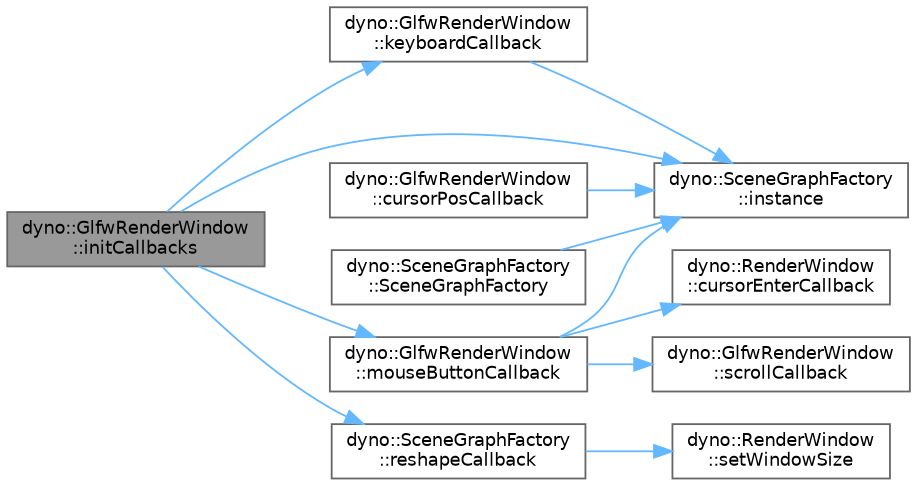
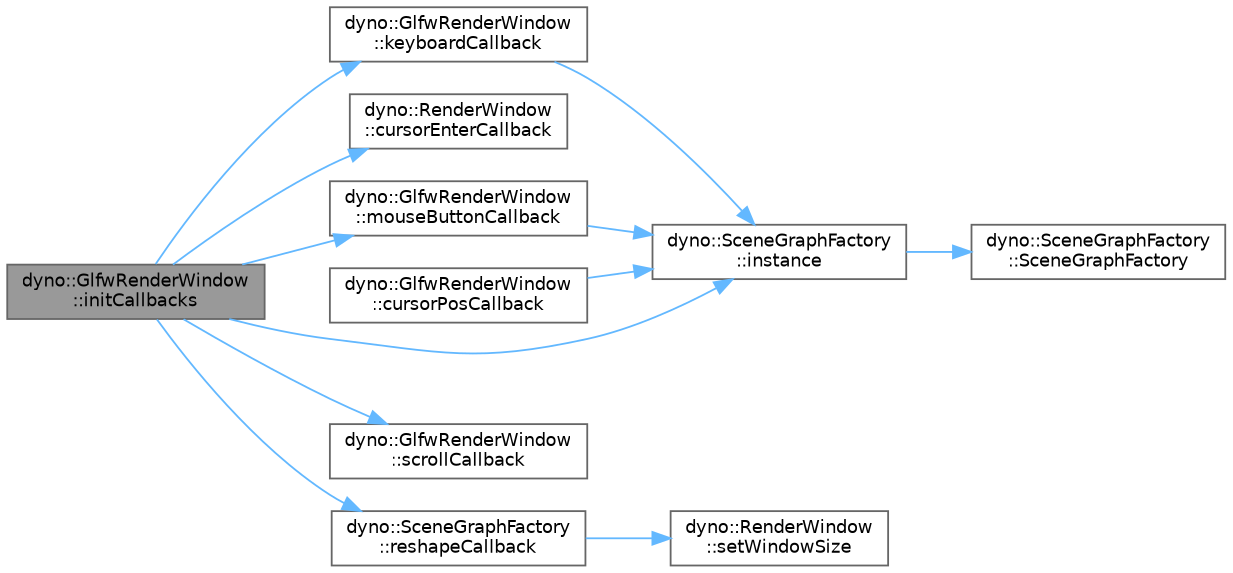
edge "dyno::SceneGraphFactory ::SceneGraphFactory" -> "dyno::SceneGraphFactory ::instance": reversed
edge "dyno::GlfwRenderWindow ::mouseButtonCallback" -> "dyno::RenderWindow ::cursorEnterCallback": now "dyno::GlfwRenderWindow ::initCallbacks" -> "dyno::RenderWindow ::cursorEnterCallback"
edge "dyno::GlfwRenderWindow ::mouseButtonCallback" -> "dyno::GlfwRenderWindow ::scrollCallback": now "dyno::GlfwRenderWindow ::initCallbacks" -> "dyno::GlfwRenderWindow ::scrollCallback"
